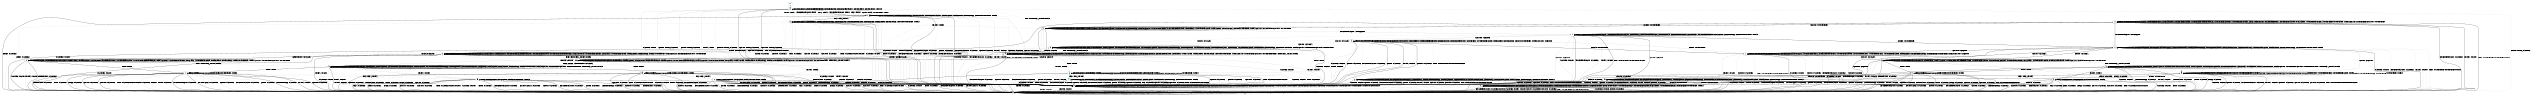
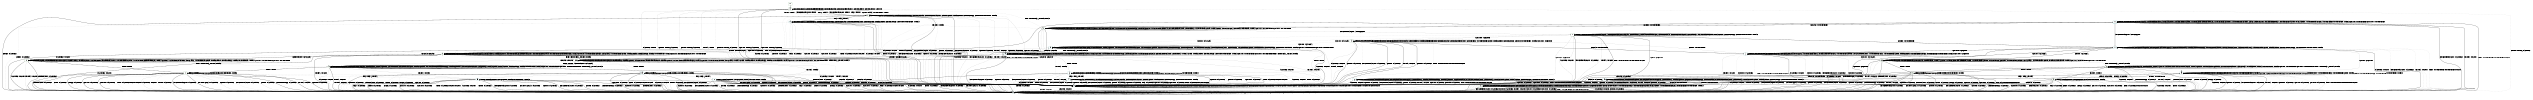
edge "r" -> "bb": label "UA_NONE / UA_FAILURE" -> "UA_EOF / UA_FAILURE"
